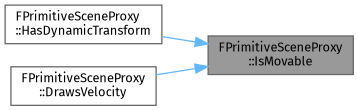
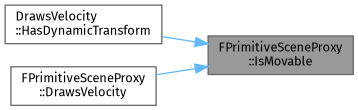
node "FPrimitiveSceneProxy ::HasDynamicTransform": label "FPrimitiveSceneProxy ::HasDynamicTransform" -> "DrawsVelocity ::HasDynamicTransform"
